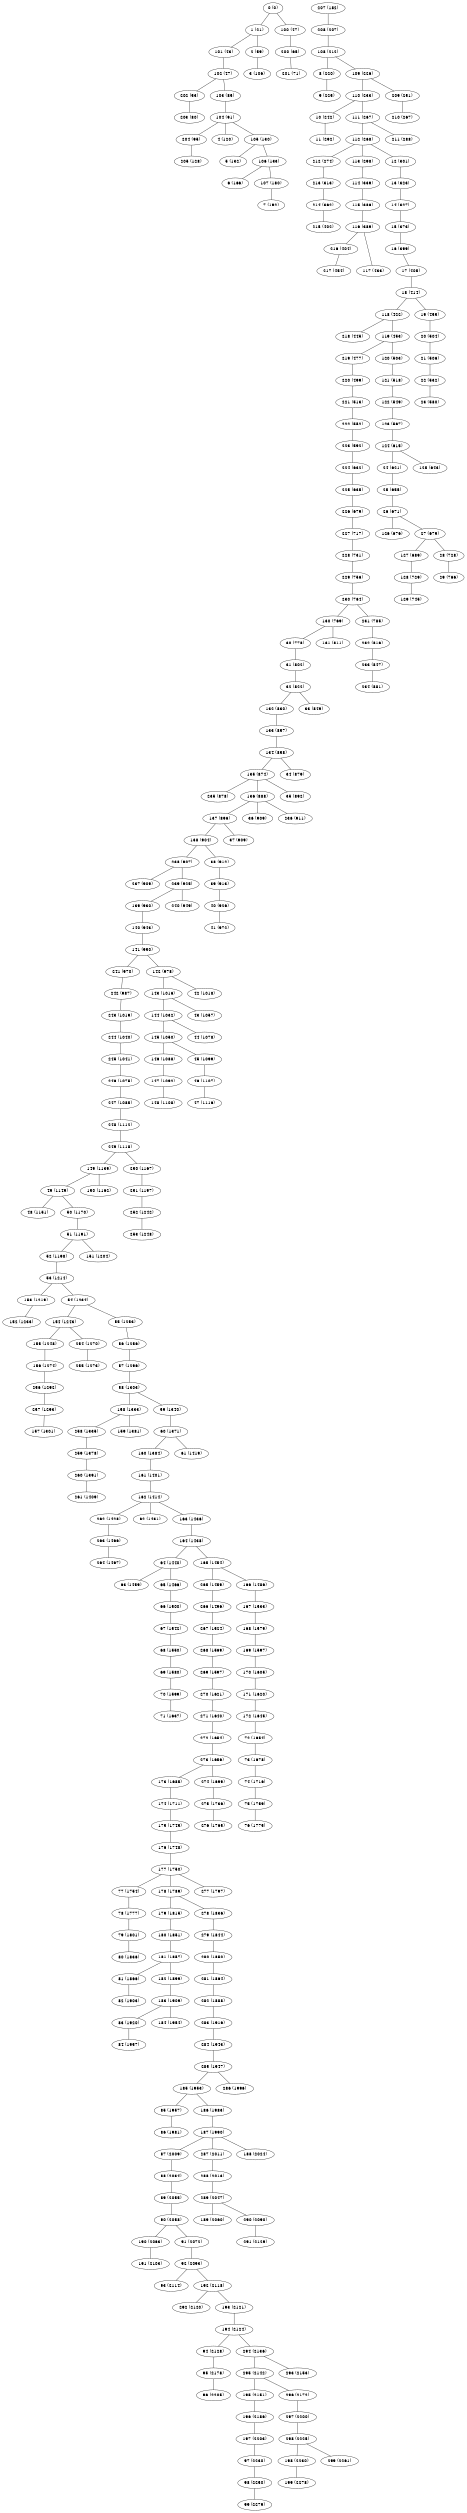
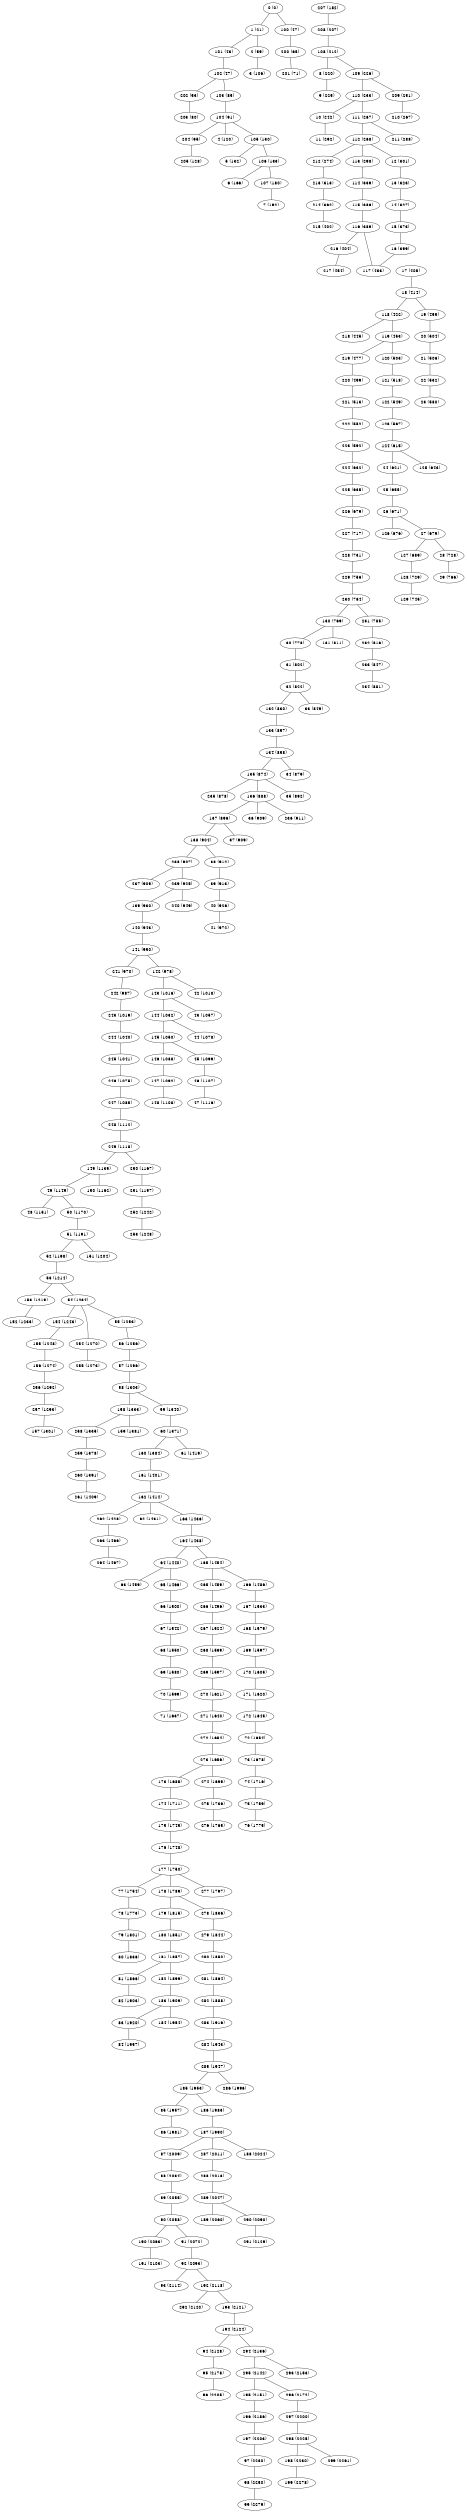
edge "16 (399)" -- "17 (405)": now "16 (399)" -- "117 (433)"
edge "154 (1243)" -- "254 (1270)": now "54 (1234)" -- "254 (1270)"
node "78 (1777)": label "78 (1777)" -> "78 (1773)"
